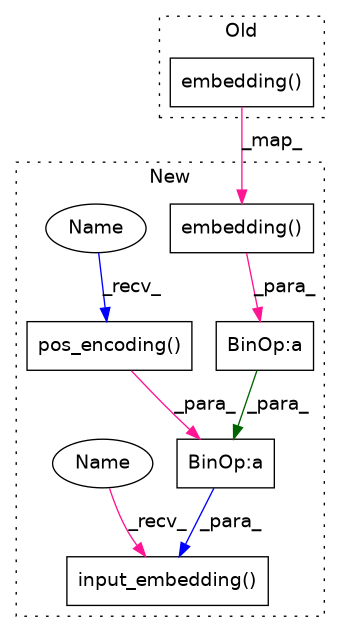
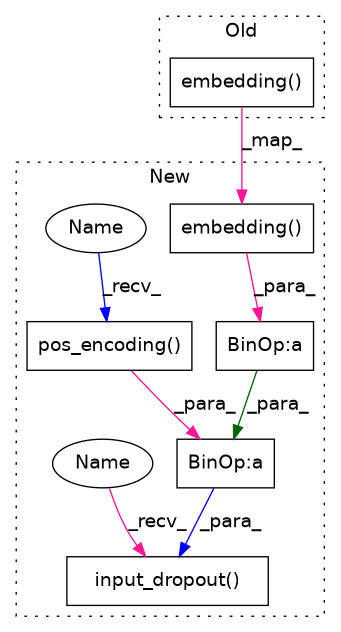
node "input_embedding()": label "input_embedding()" -> "input_dropout()"
